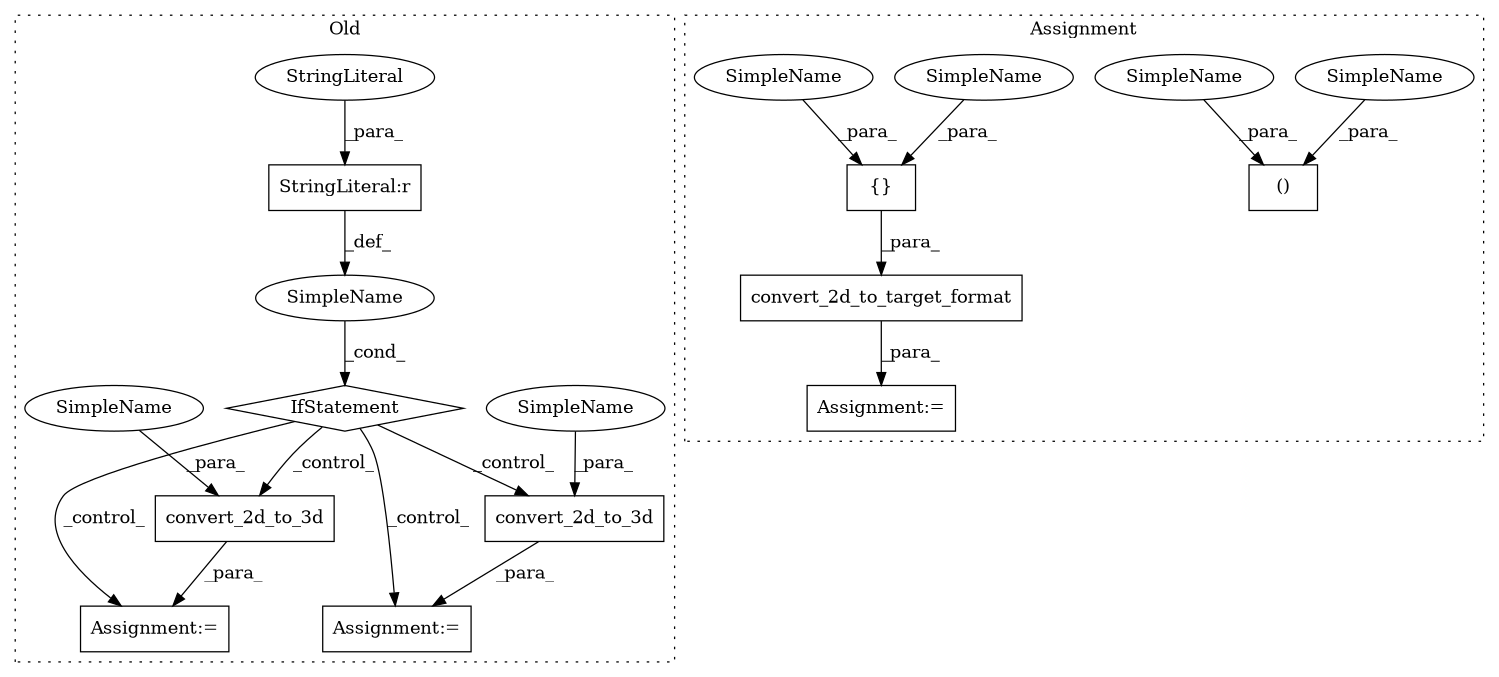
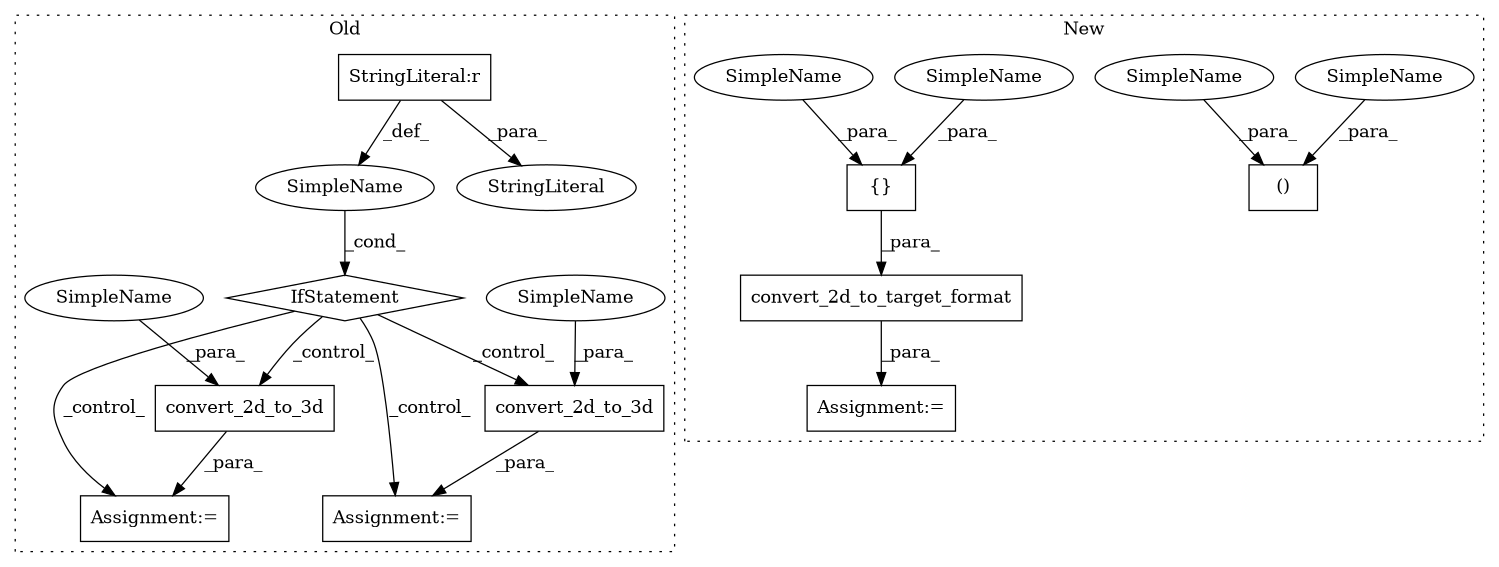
cluster "Assignment": label "Assignment" -> "New"
edge "StringLiteral" -> "StringLiteral:r": reversed
